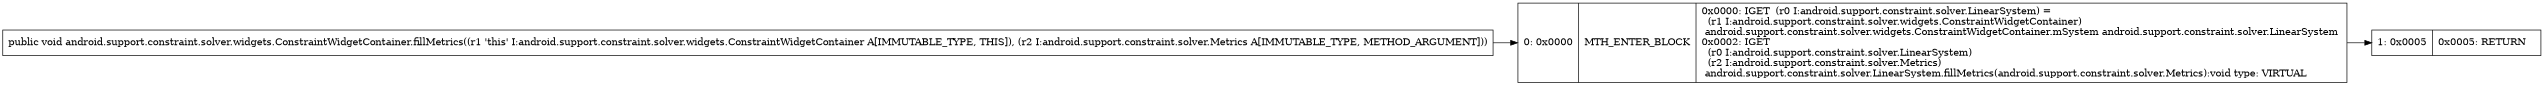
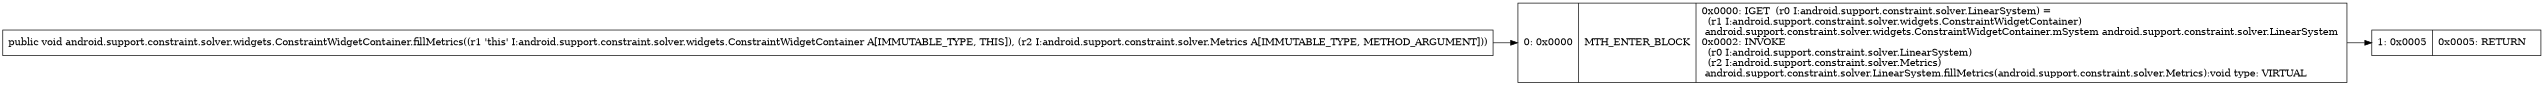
node "0: 0x0000": text "0x0002: IGET" -> "0x0002: INVOKE"
